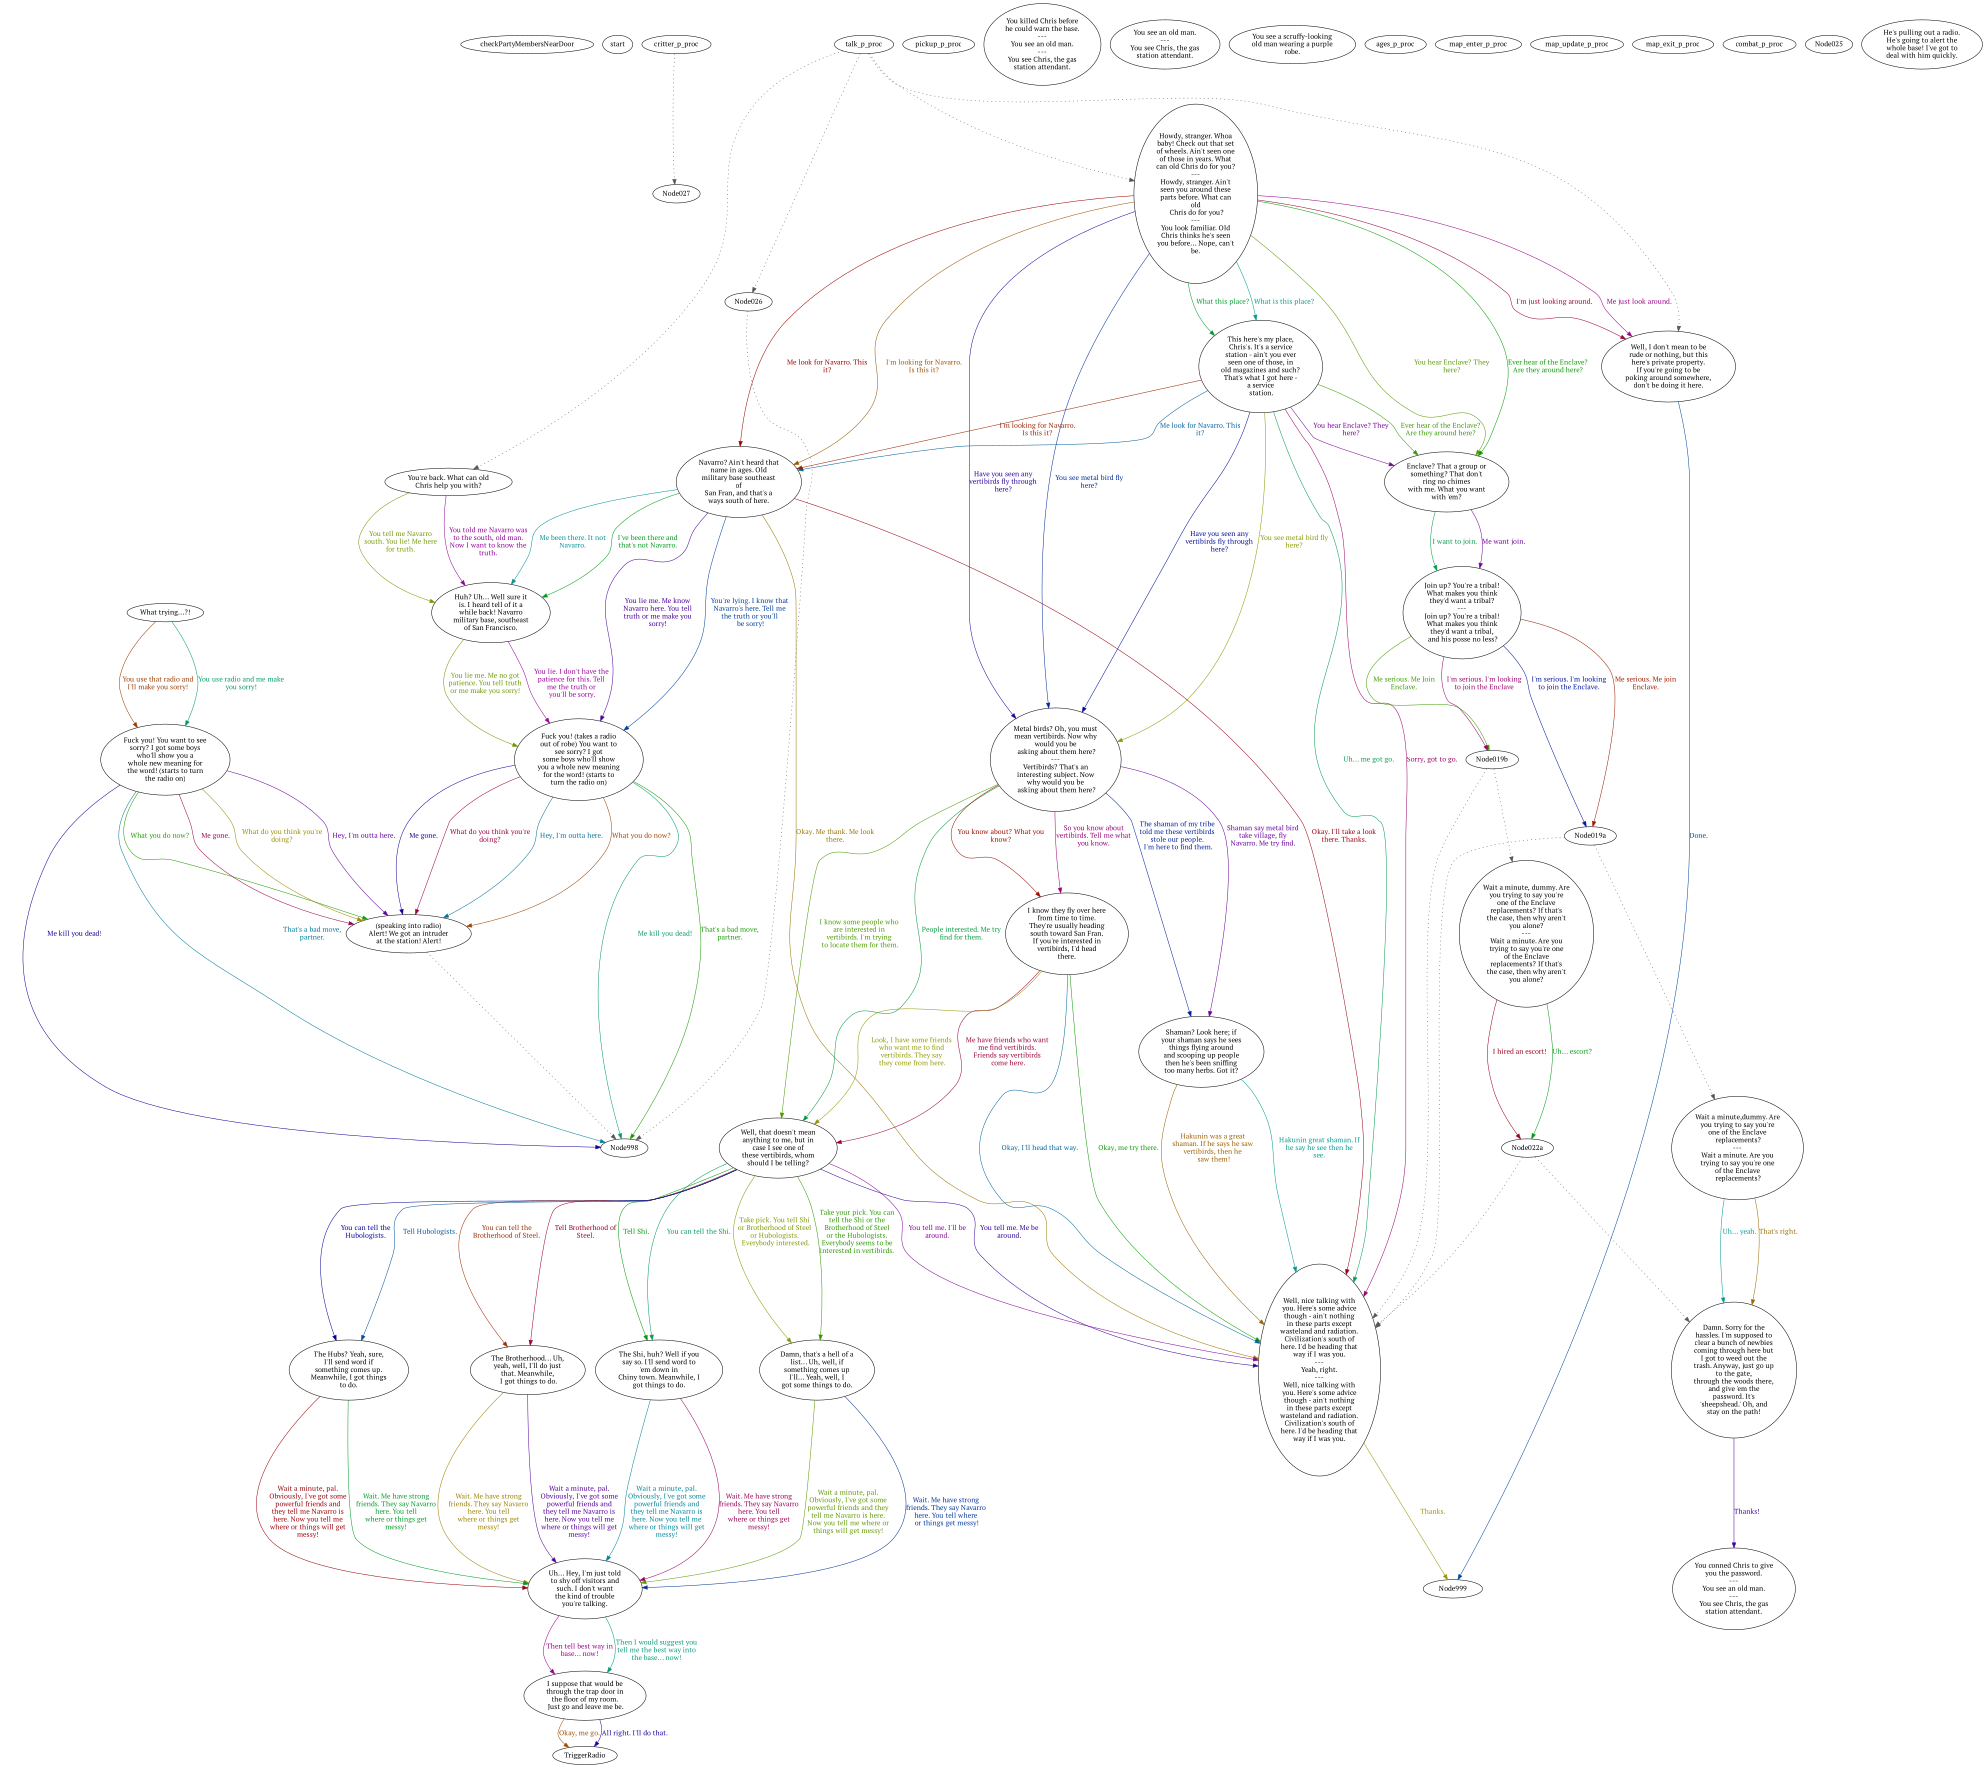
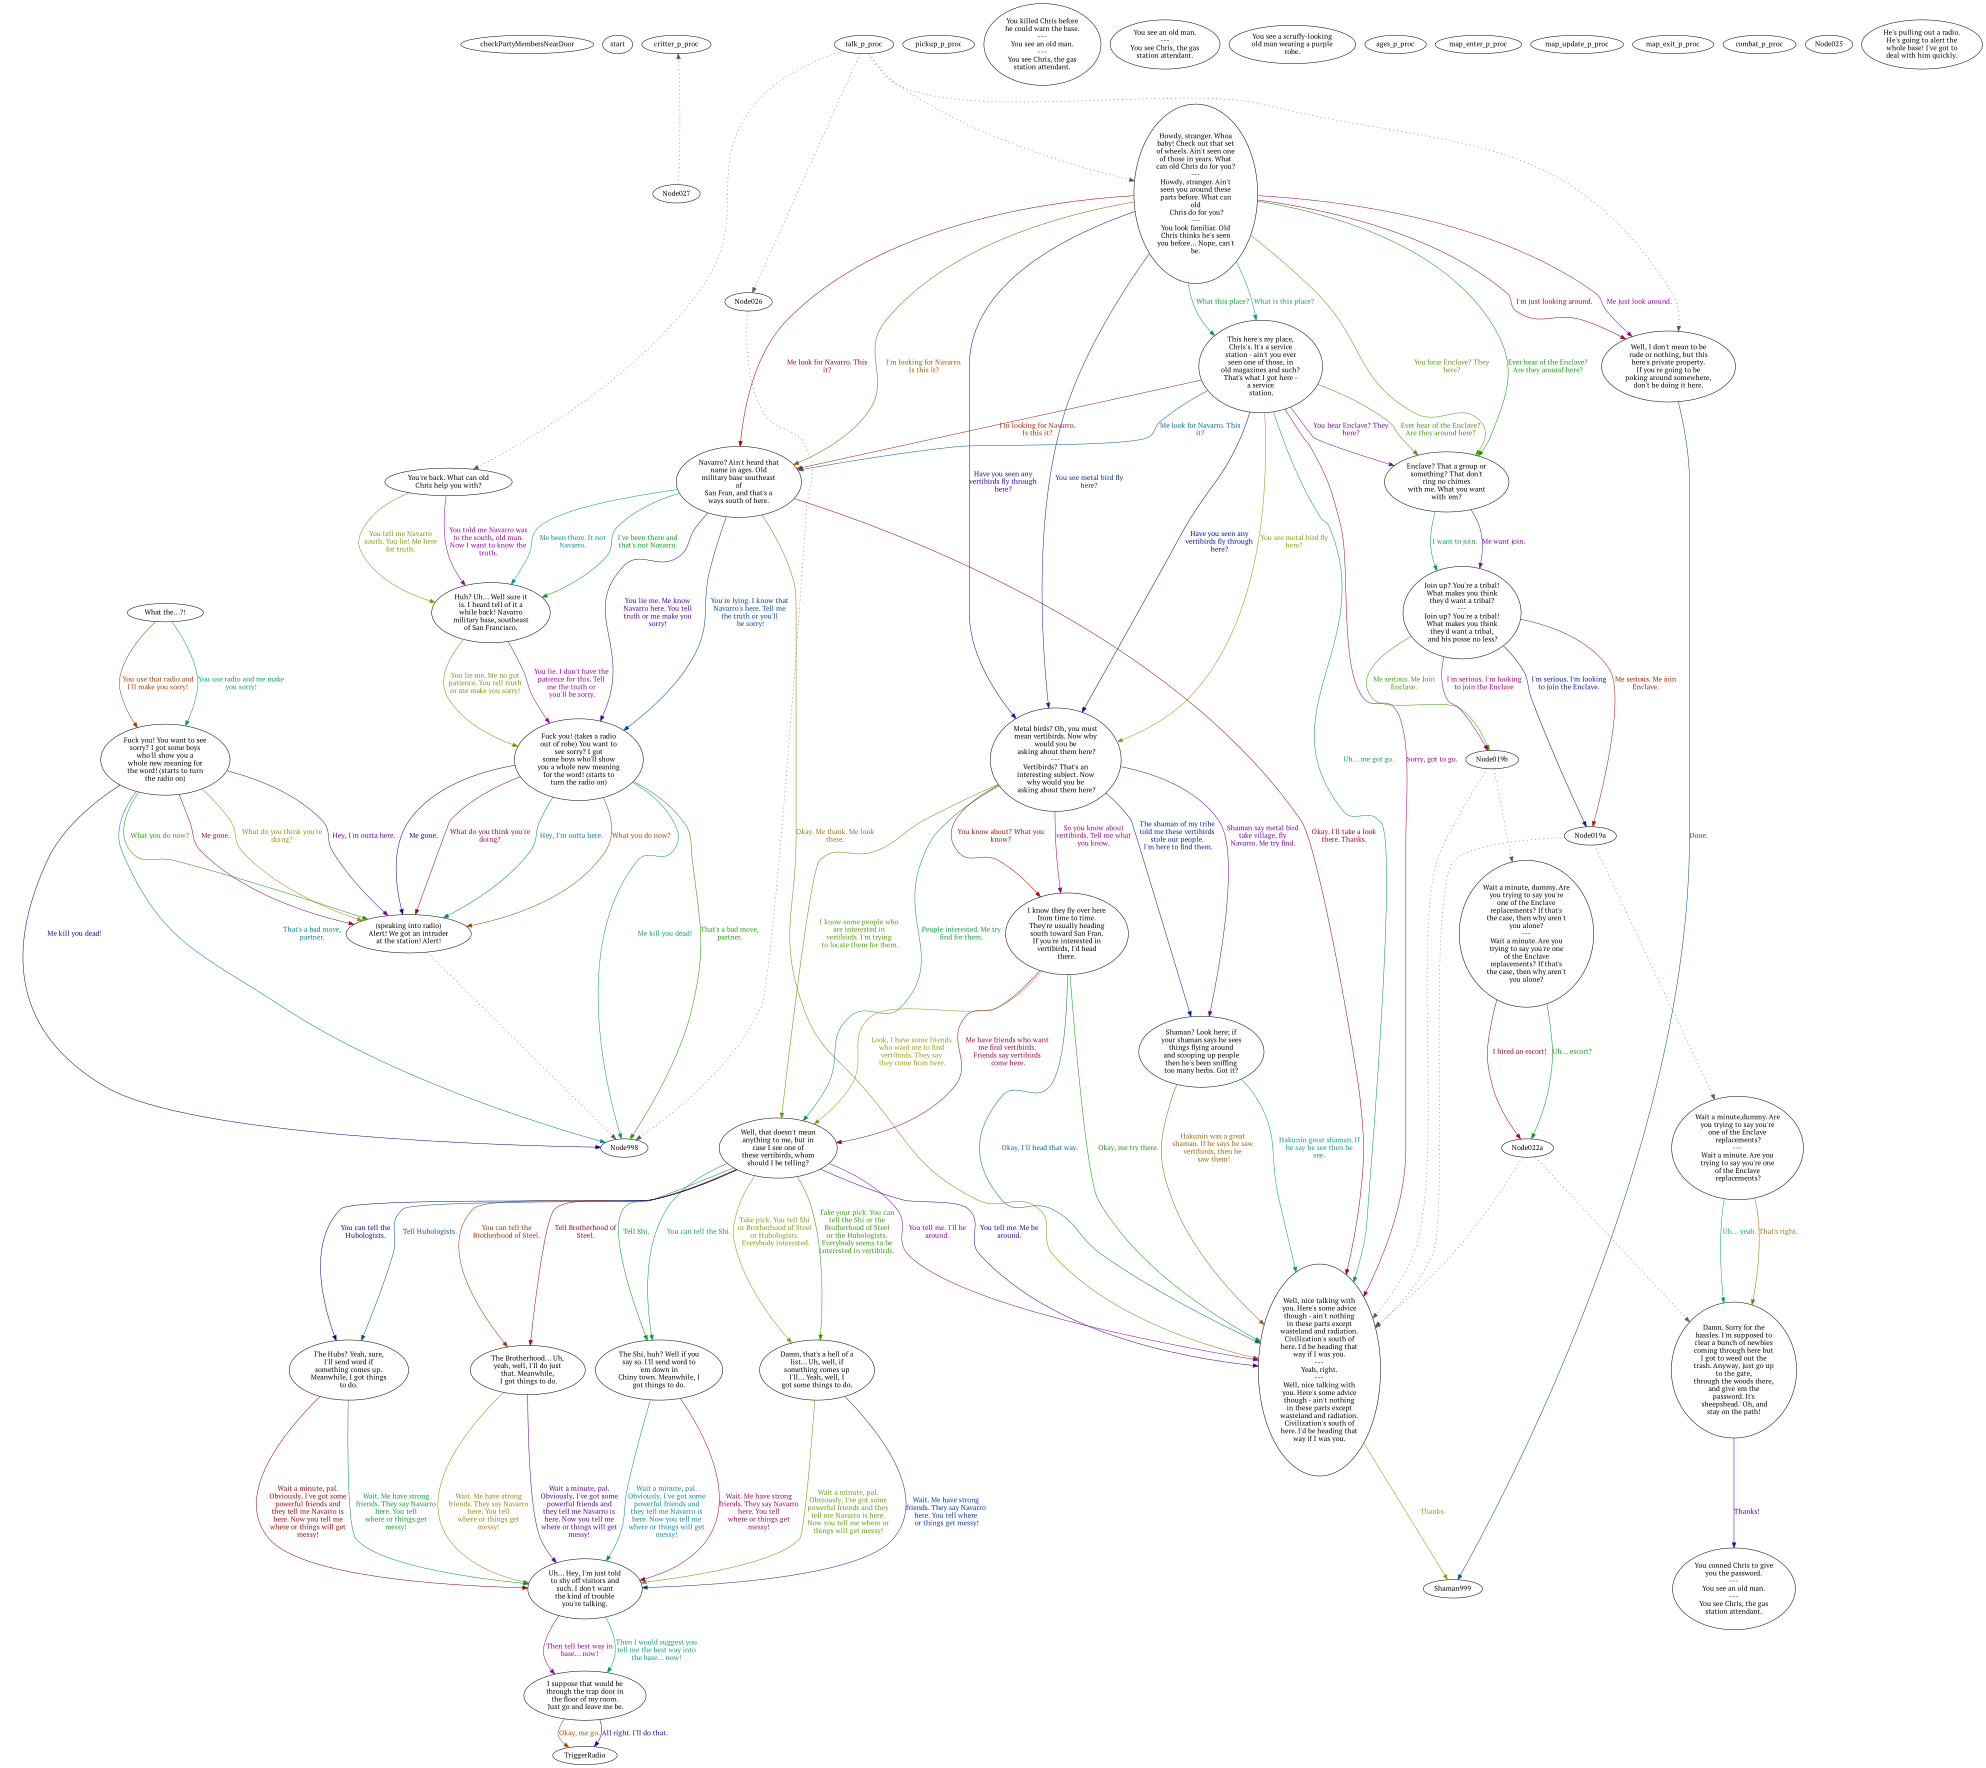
edge "critter_p_proc" -> "Node027": reversed
node "What trying...?!": label "What trying...?!" -> "What the...?!"
node "Node999": label "Node999" -> "Shaman999"
